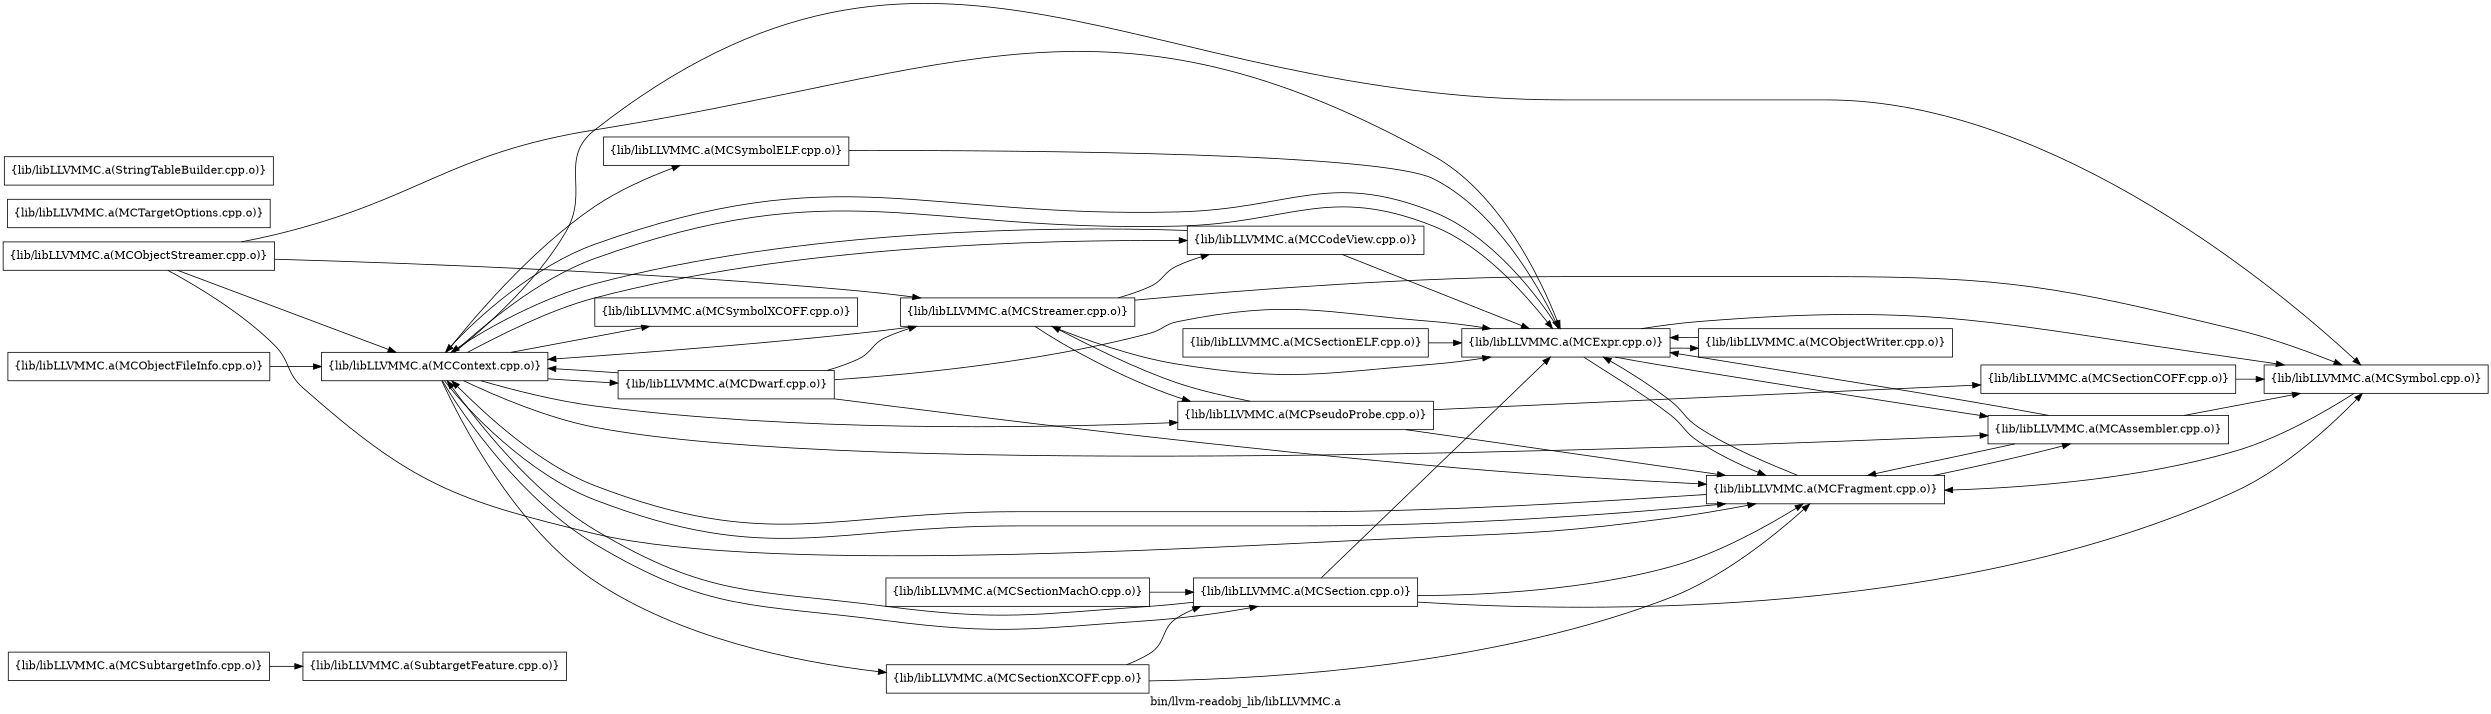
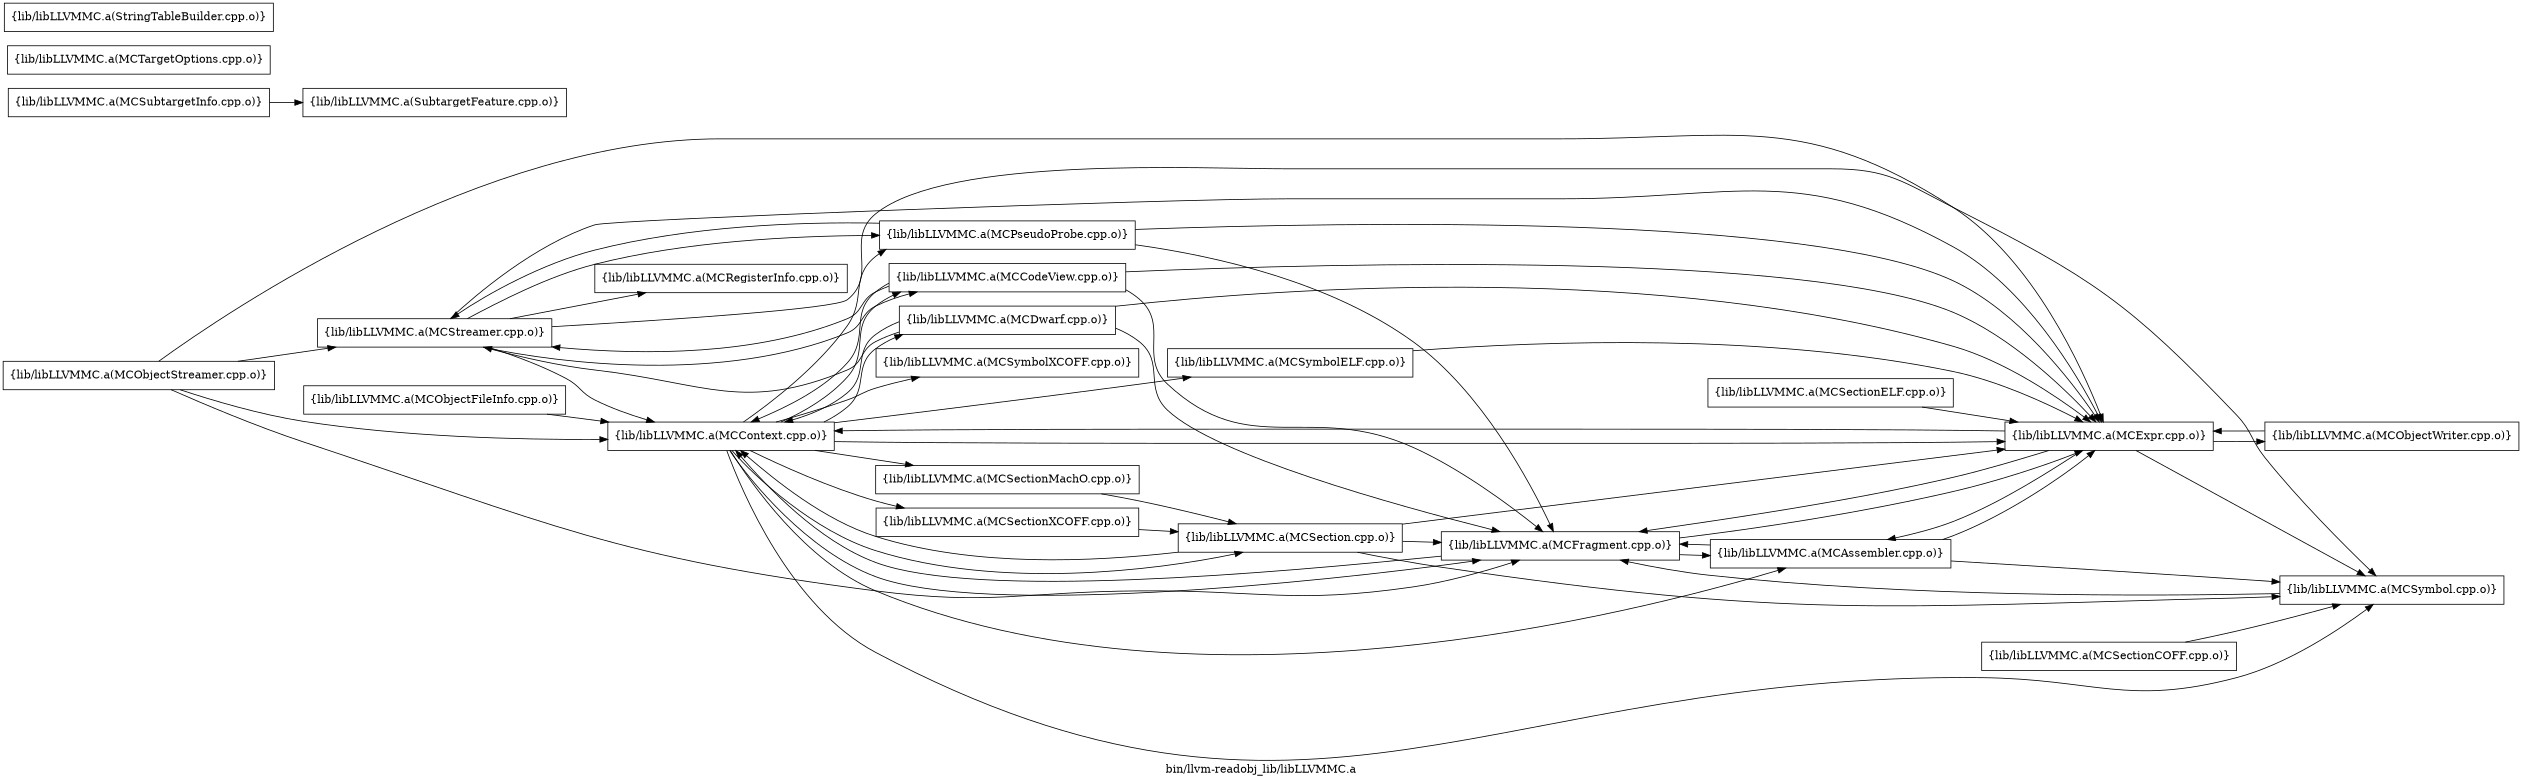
node "{lib/libLLVMMC.a(MCRegisterInfo.cpp.o)}": added
edge "{lib/libLLVMMC.a(MCCodeView.cpp.o)}" -> "{lib/libLLVMMC.a(MCStreamer.cpp.o)}": added
edge "{lib/libLLVMMC.a(MCPseudoProbe.cpp.o)}" -> "{lib/libLLVMMC.a(MCSectionCOFF.cpp.o)}": now "{lib/libLLVMMC.a(MCPseudoProbe.cpp.o)}" -> "{lib/libLLVMMC.a(MCExpr.cpp.o)}"
edge "{lib/libLLVMMC.a(MCContext.cpp.o)}" -> "{lib/libLLVMMC.a(MCSectionMachO.cpp.o)}": added
edge "{lib/libLLVMMC.a(MCSectionXCOFF.cpp.o)}" -> "{lib/libLLVMMC.a(MCFragment.cpp.o)}": now "{lib/libLLVMMC.a(MCCodeView.cpp.o)}" -> "{lib/libLLVMMC.a(MCFragment.cpp.o)}"
